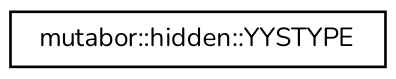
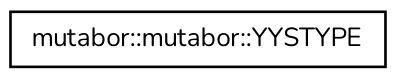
node "mutabor::hidden::YYSTYPE": label "mutabor::hidden::YYSTYPE" -> "mutabor::mutabor::YYSTYPE"
